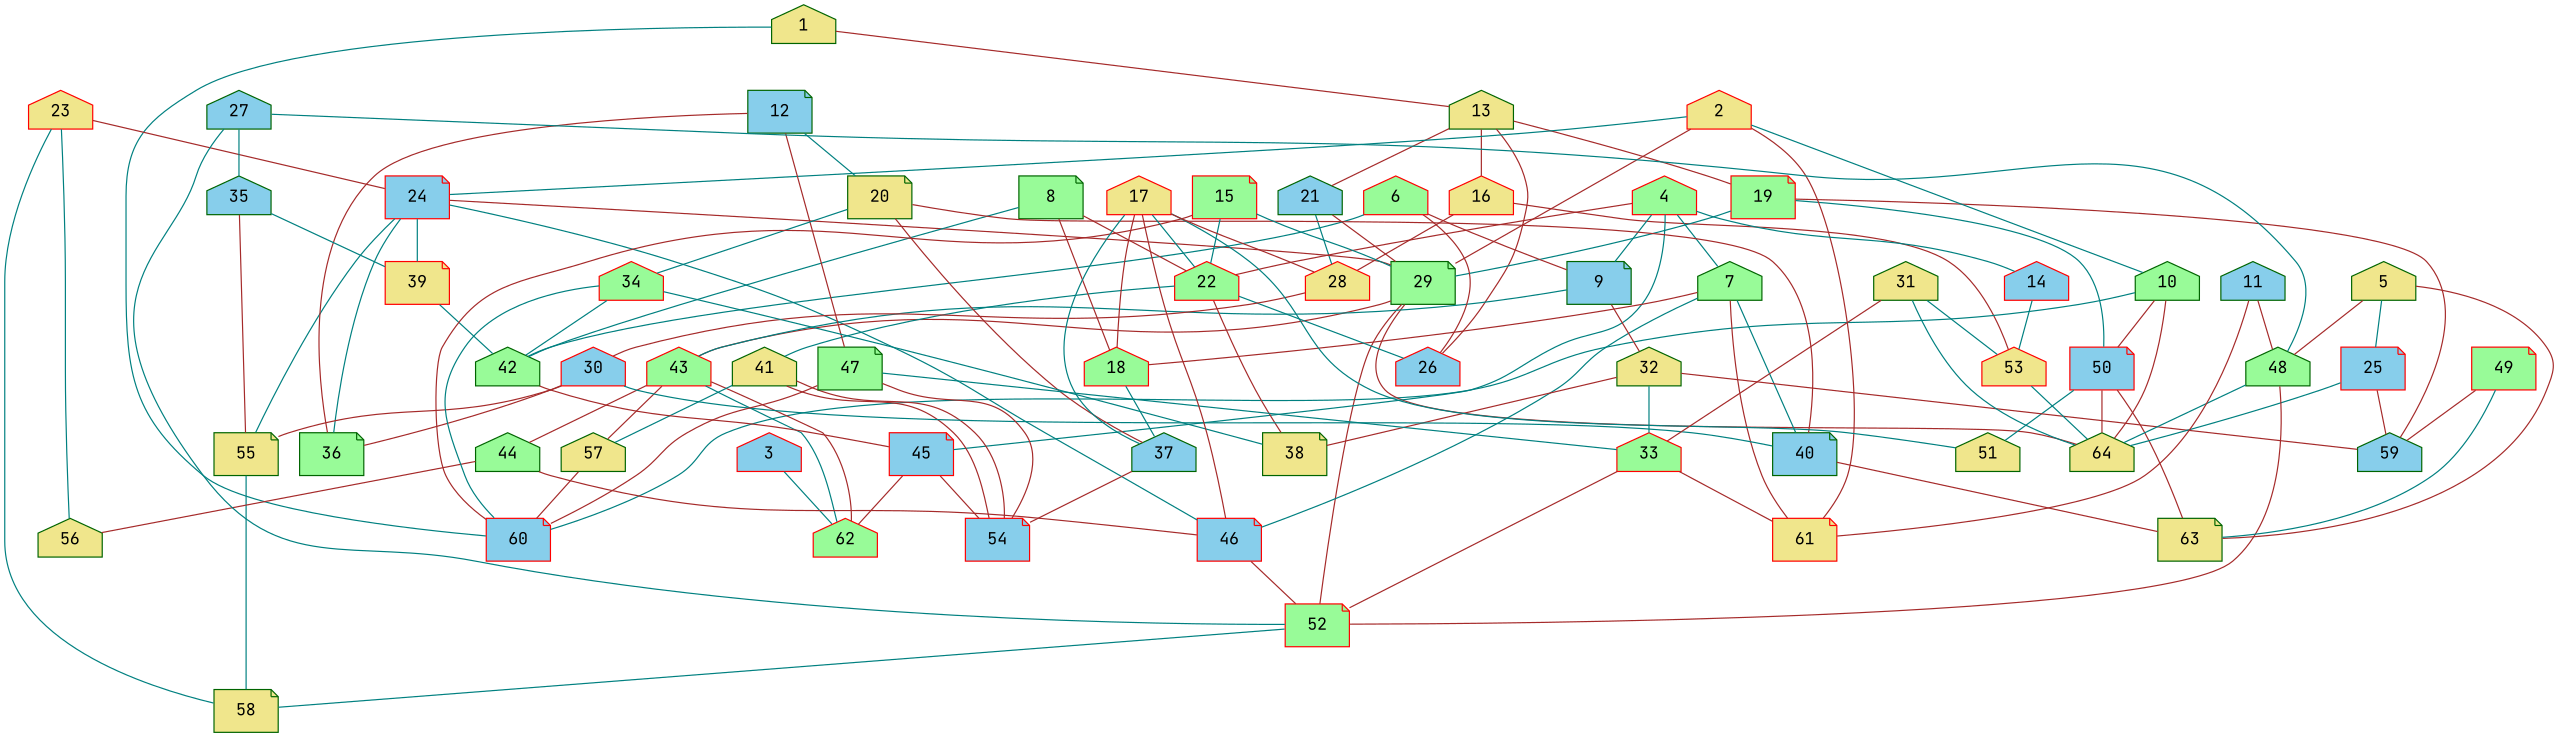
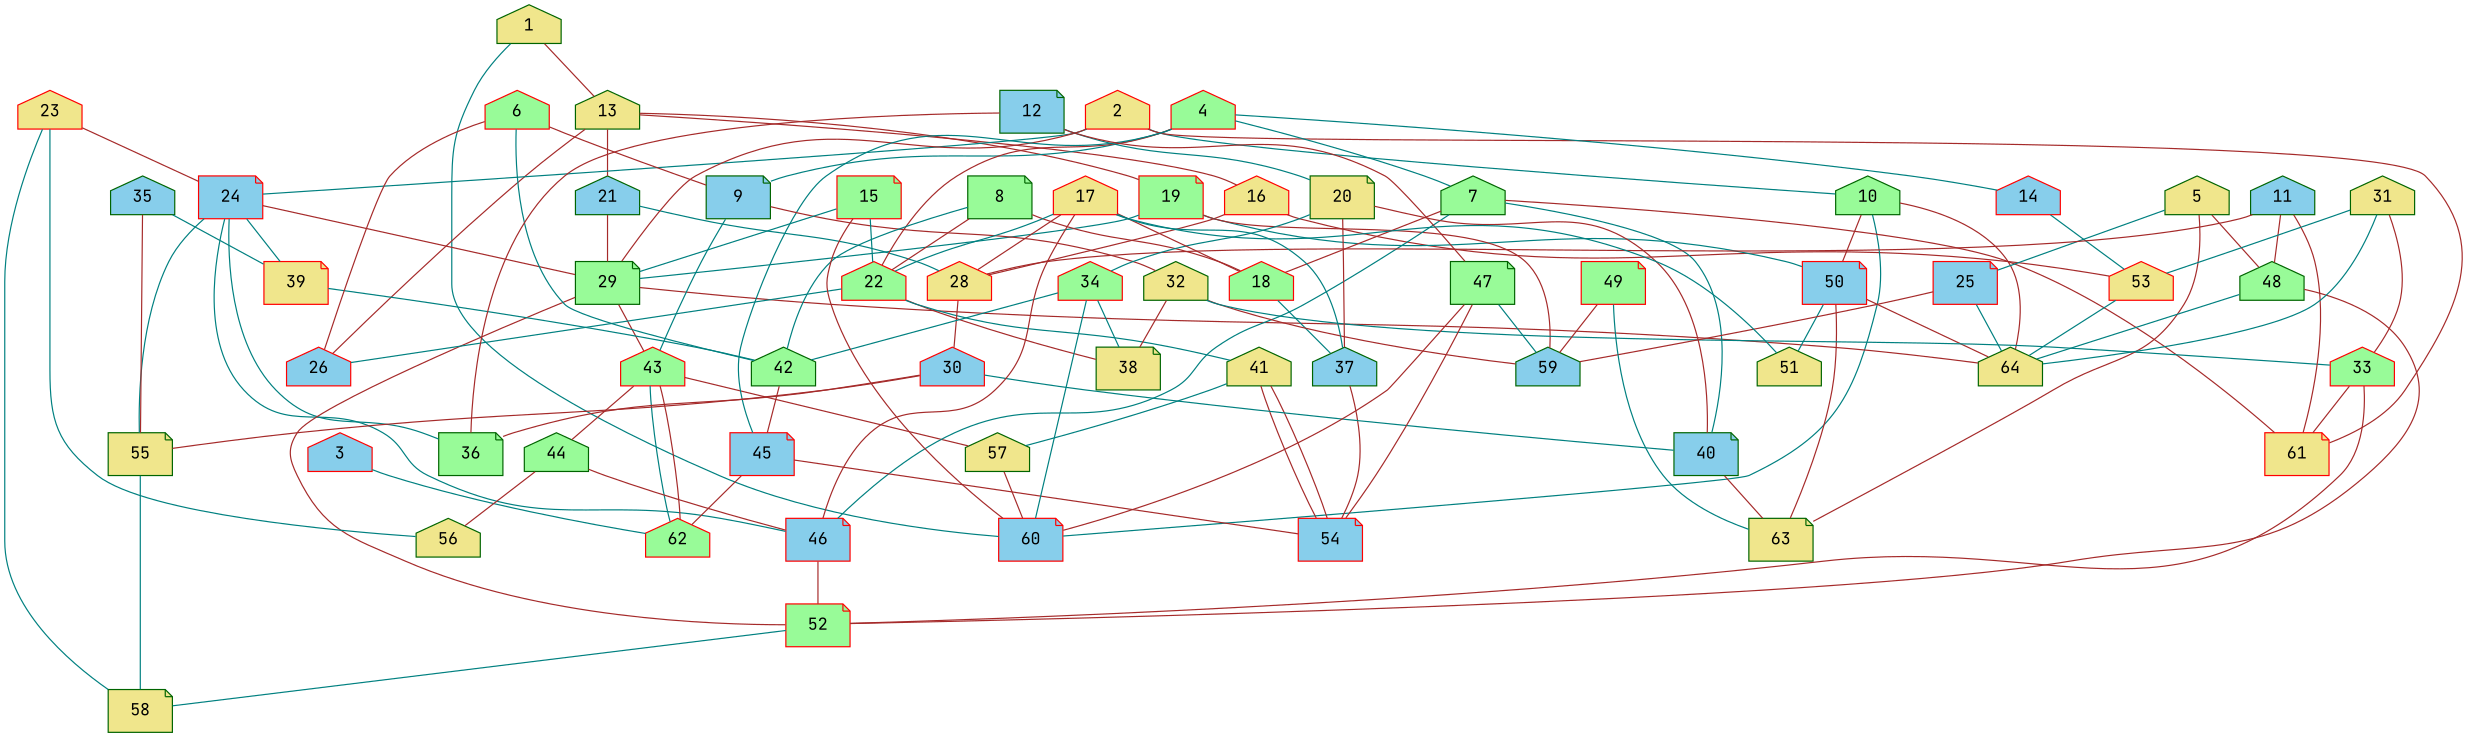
node "27": removed
edge "11" -- "28": added
edge "47" -- "33": now "47" -- "59"
